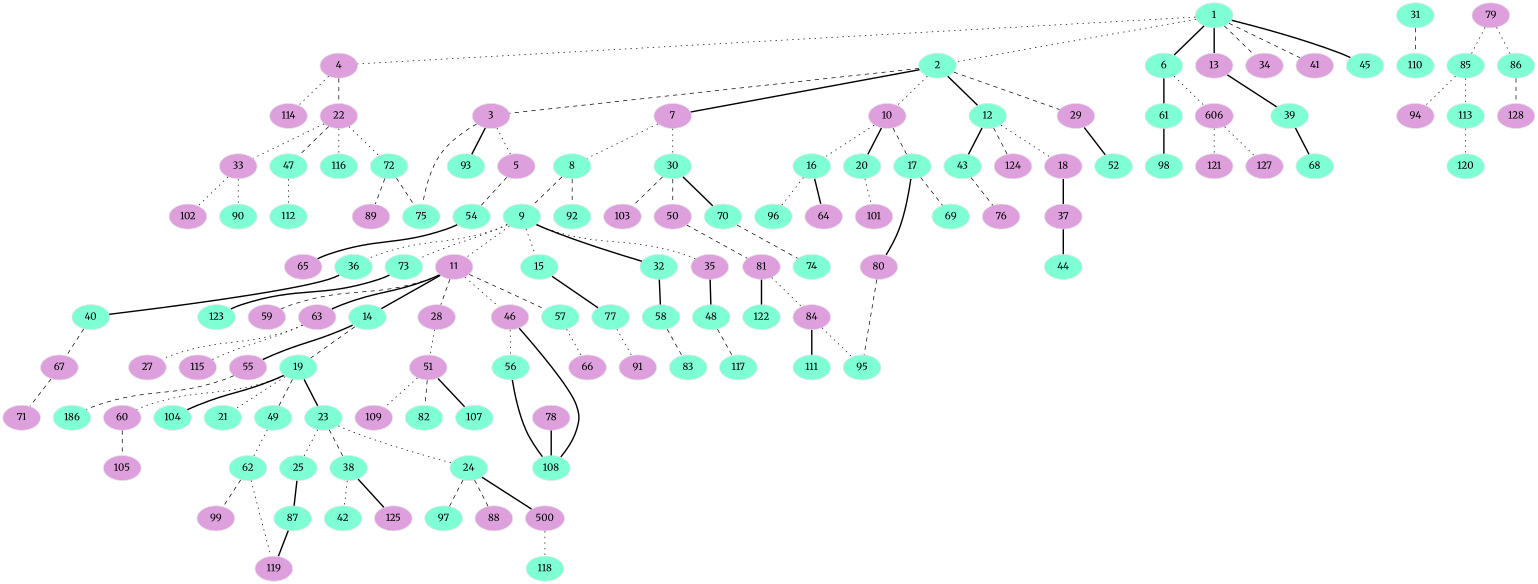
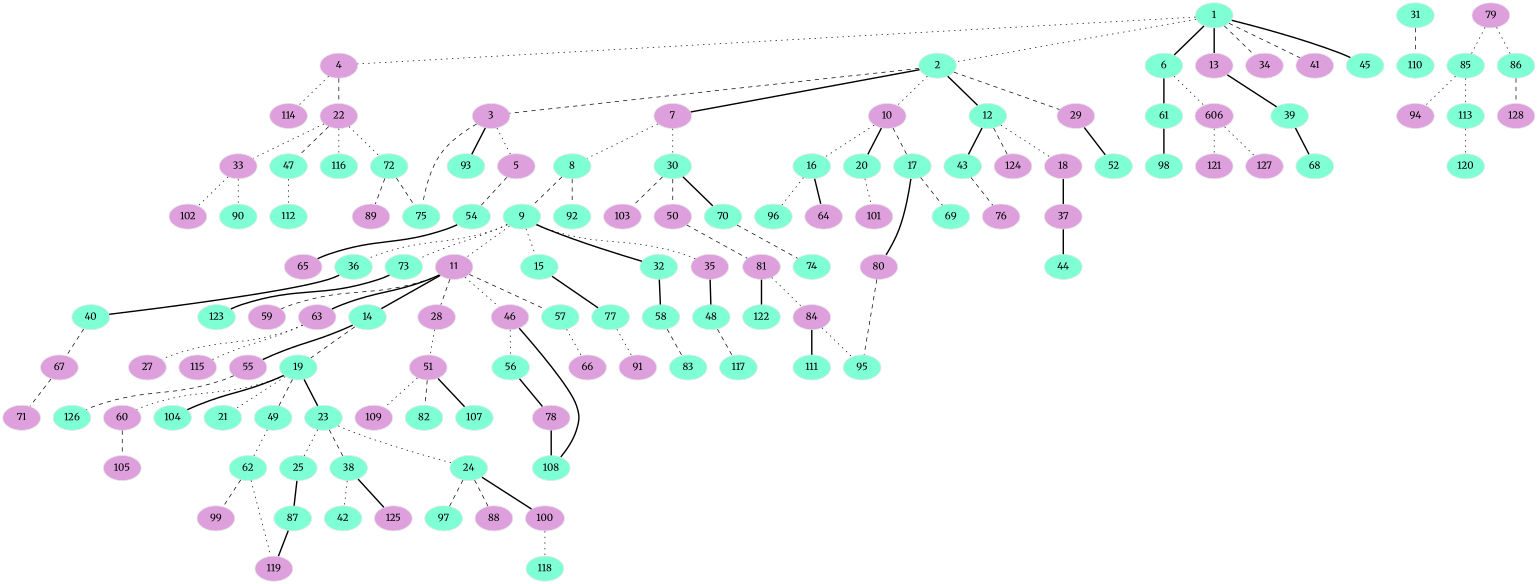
node "186": label "186" -> "126"
edge "56" -- "108": now "56" -- "78"
node "500": label "500" -> "100"
